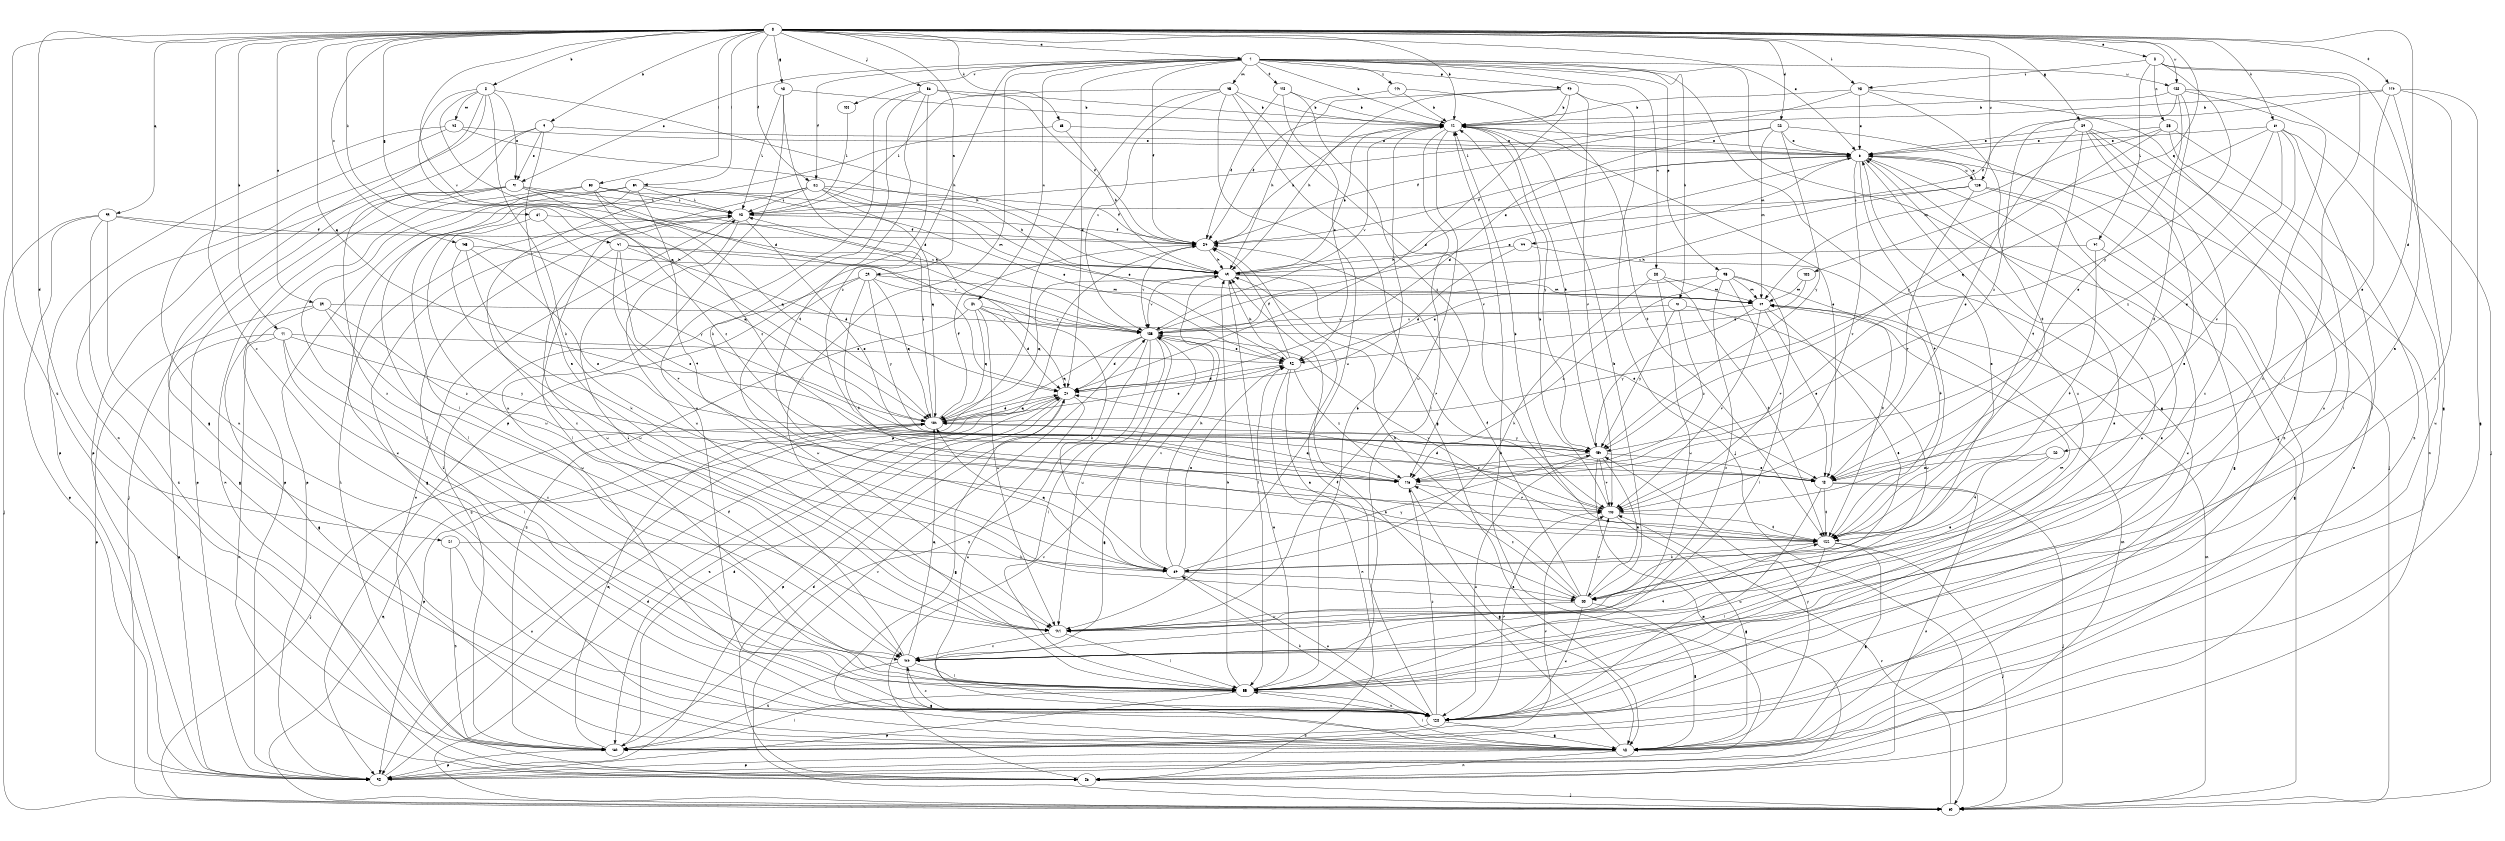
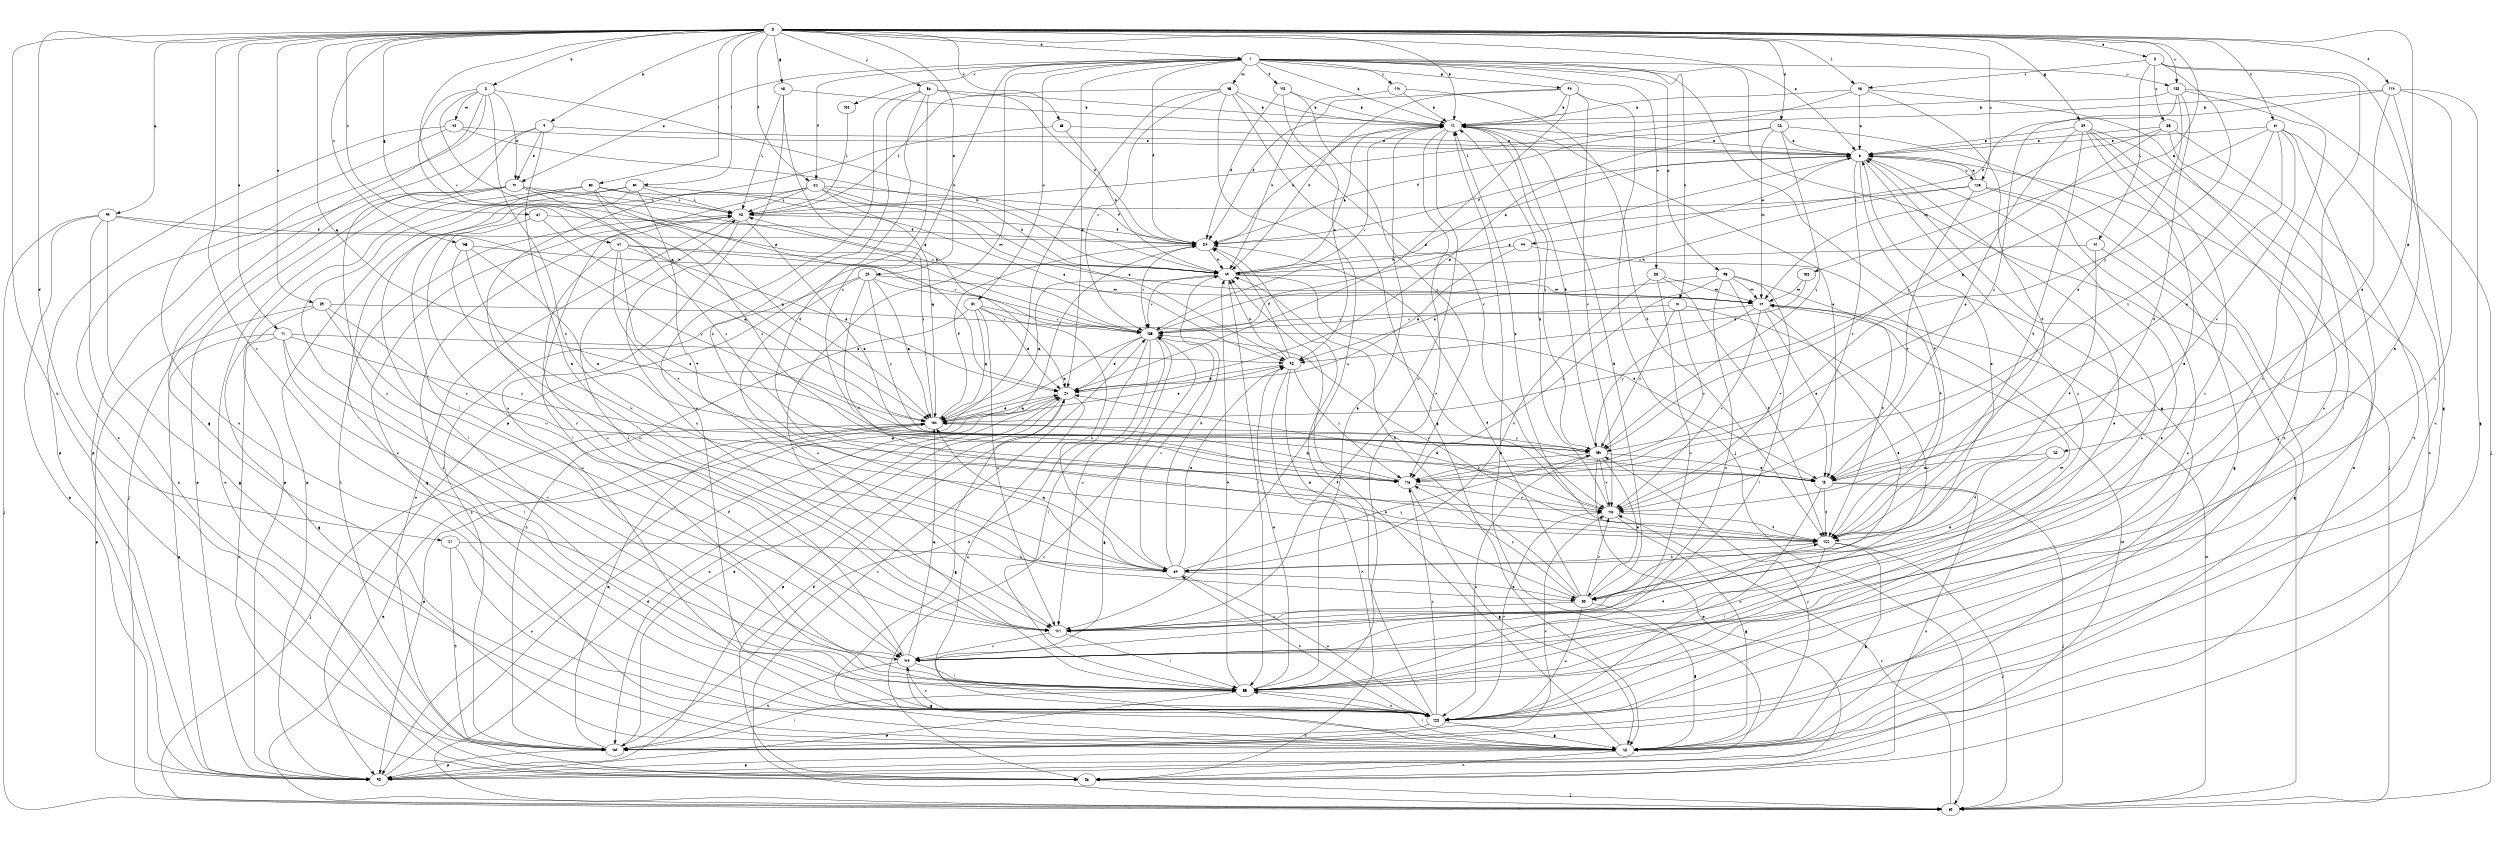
edge "135" -> "92": removed, label "o"
